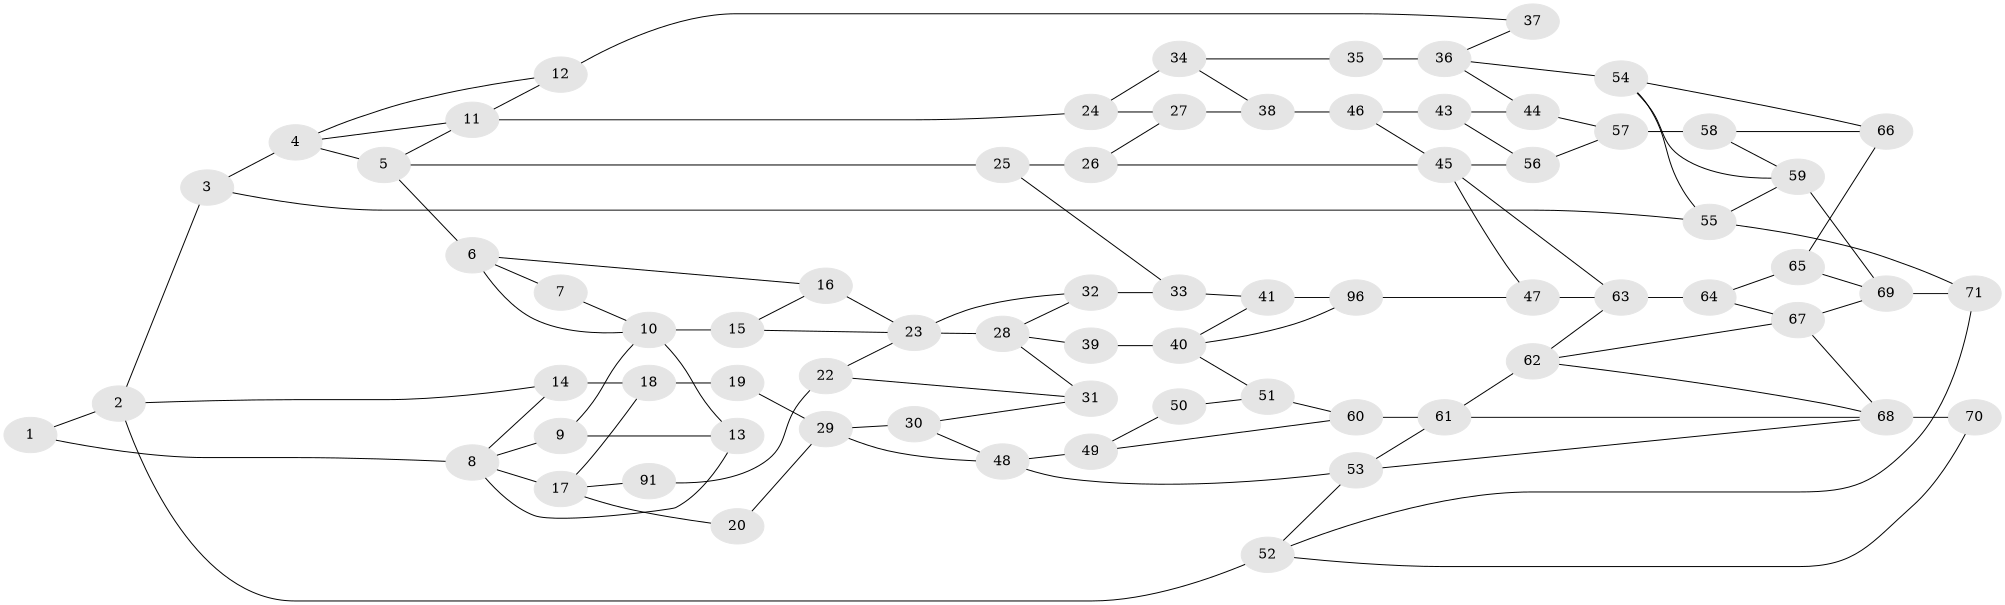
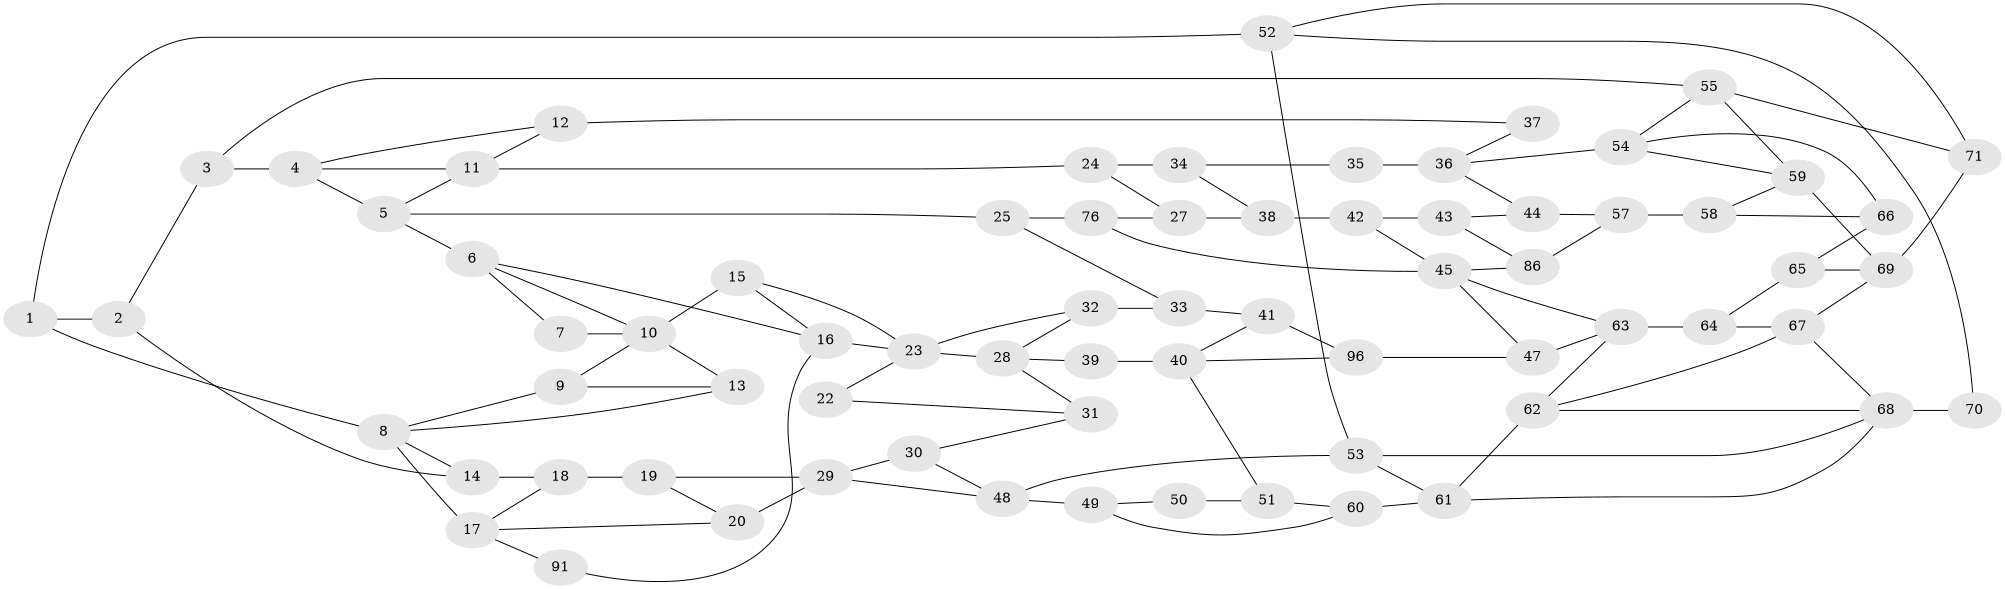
node "46": label "46" -> "42"
node "26": label "26" -> "76"
node "56": label "56" -> "86"
edge "22" -- "91": now "16" -- "91"
edge "19" -- "20": added
edge "2" -- "52": now "1" -- "52"
